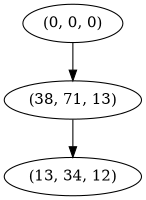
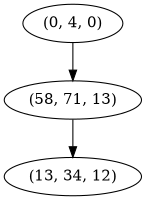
node "(0, 0, 0)": label "(0, 0, 0)" -> "(0, 4, 0)"
node "(38, 71, 13)": label "(38, 71, 13)" -> "(58, 71, 13)"
